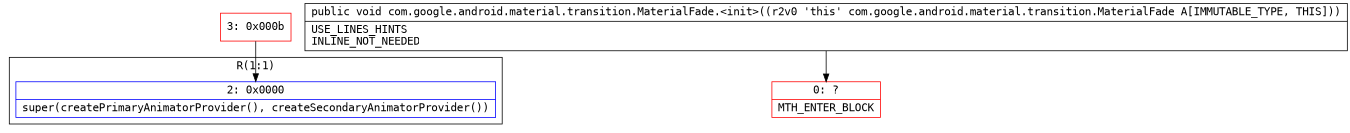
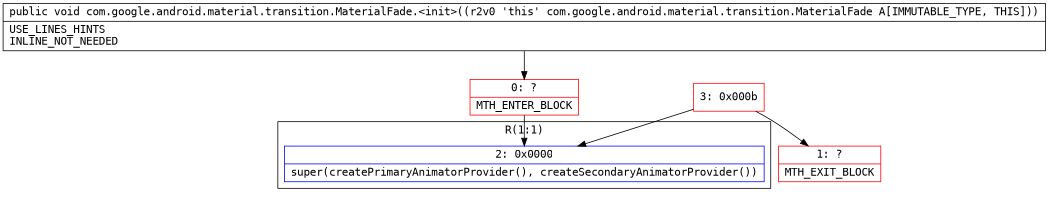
edge "0: ?" -> "2: 0x0000": added
node "1: ?": added
